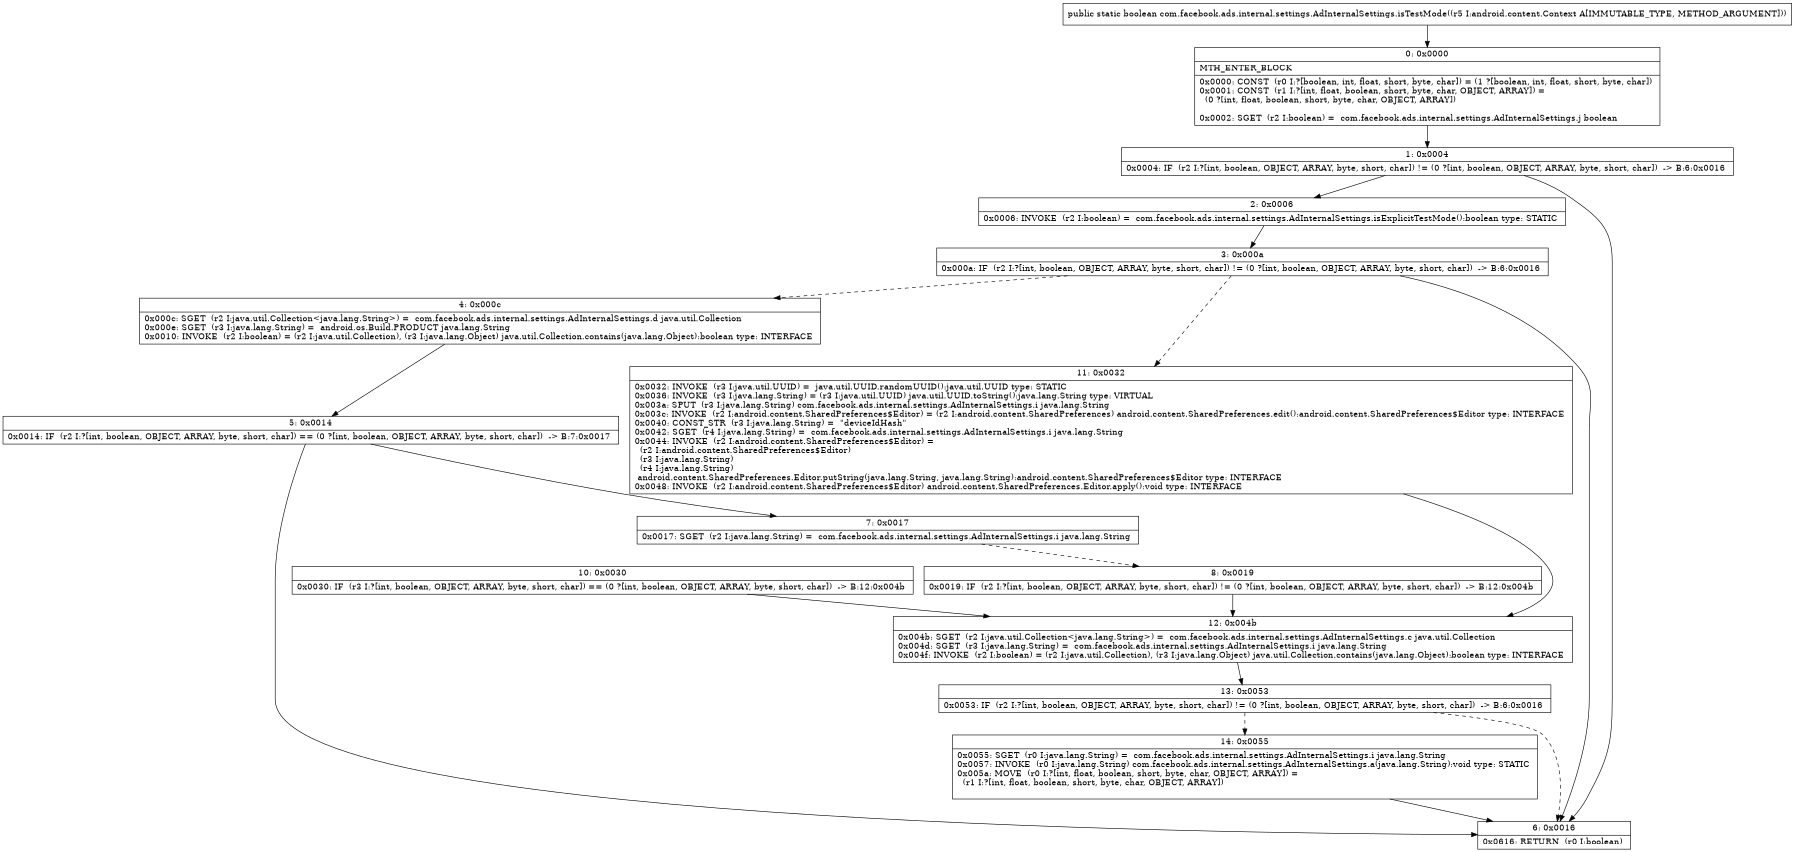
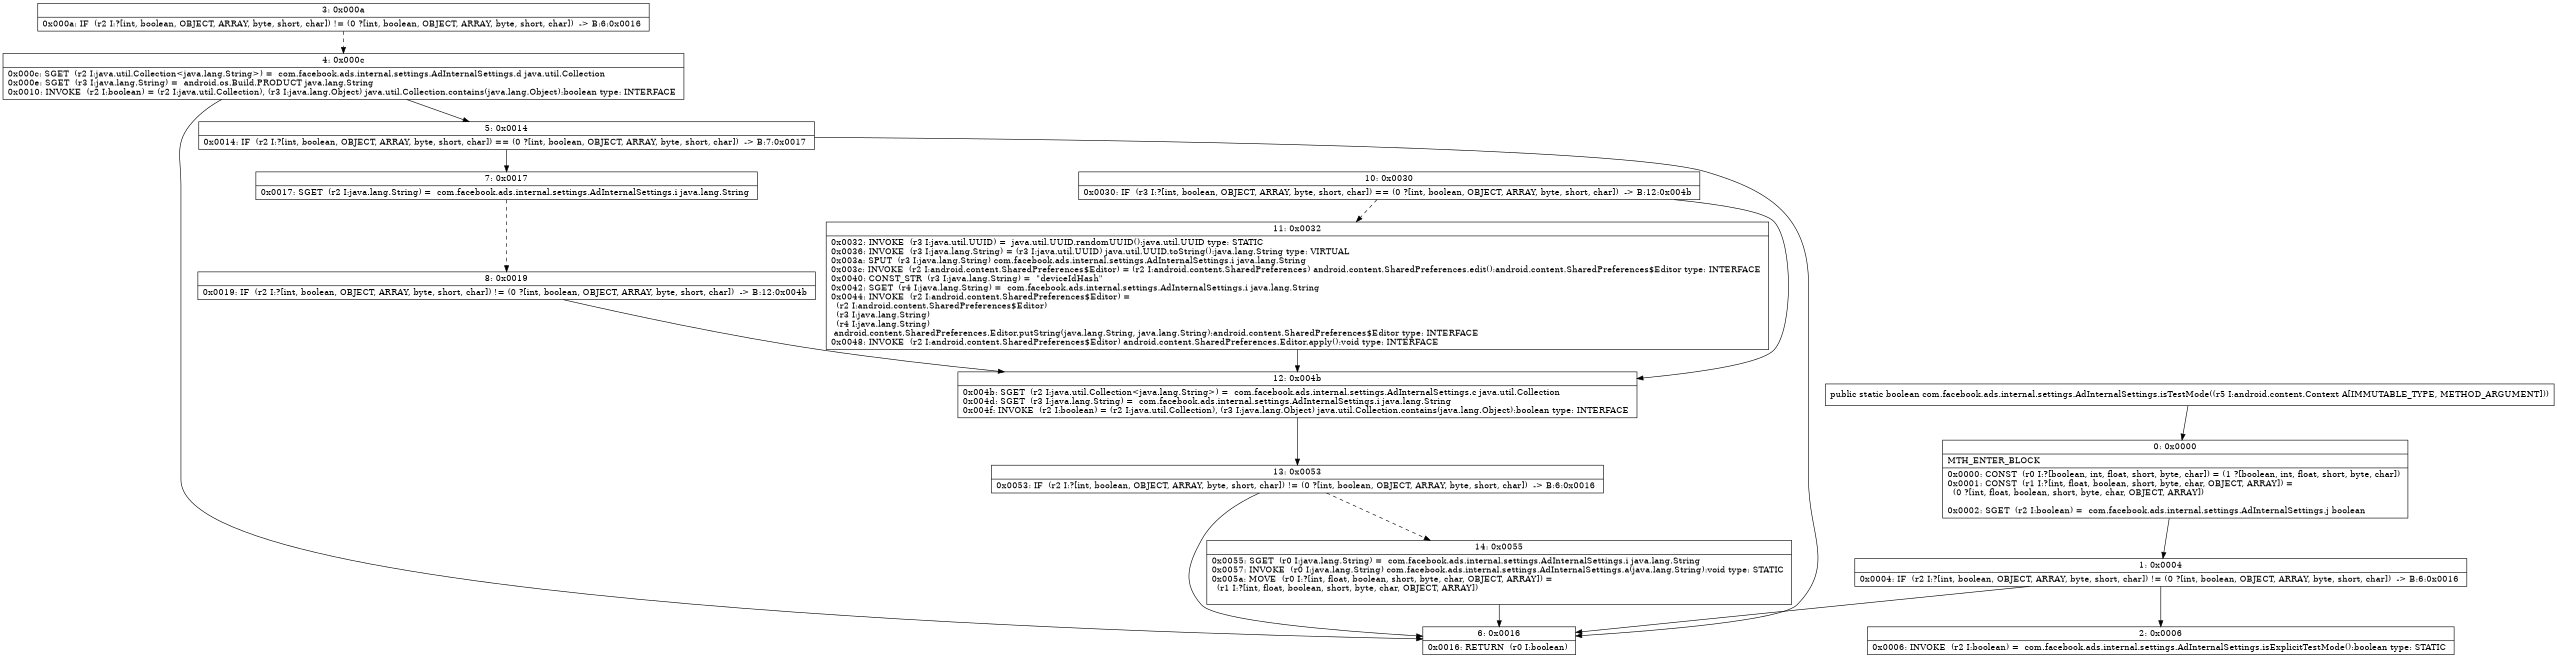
edge "2: 0x0006" -> "3: 0x000a": removed
edge "3: 0x000a" -> "11: 0x0032": now "10: 0x0030" -> "11: 0x0032"
edge "3: 0x000a" -> "6: 0x0016": now "4: 0x000c" -> "6: 0x0016"
edge "13: 0x0053" -> "6: 0x0016": style dashed -> solid
node "6: 0x0016": text "0x0616: RETURN  (r0 I:boolean)" -> "0x0016: RETURN  (r0 I:boolean)"
